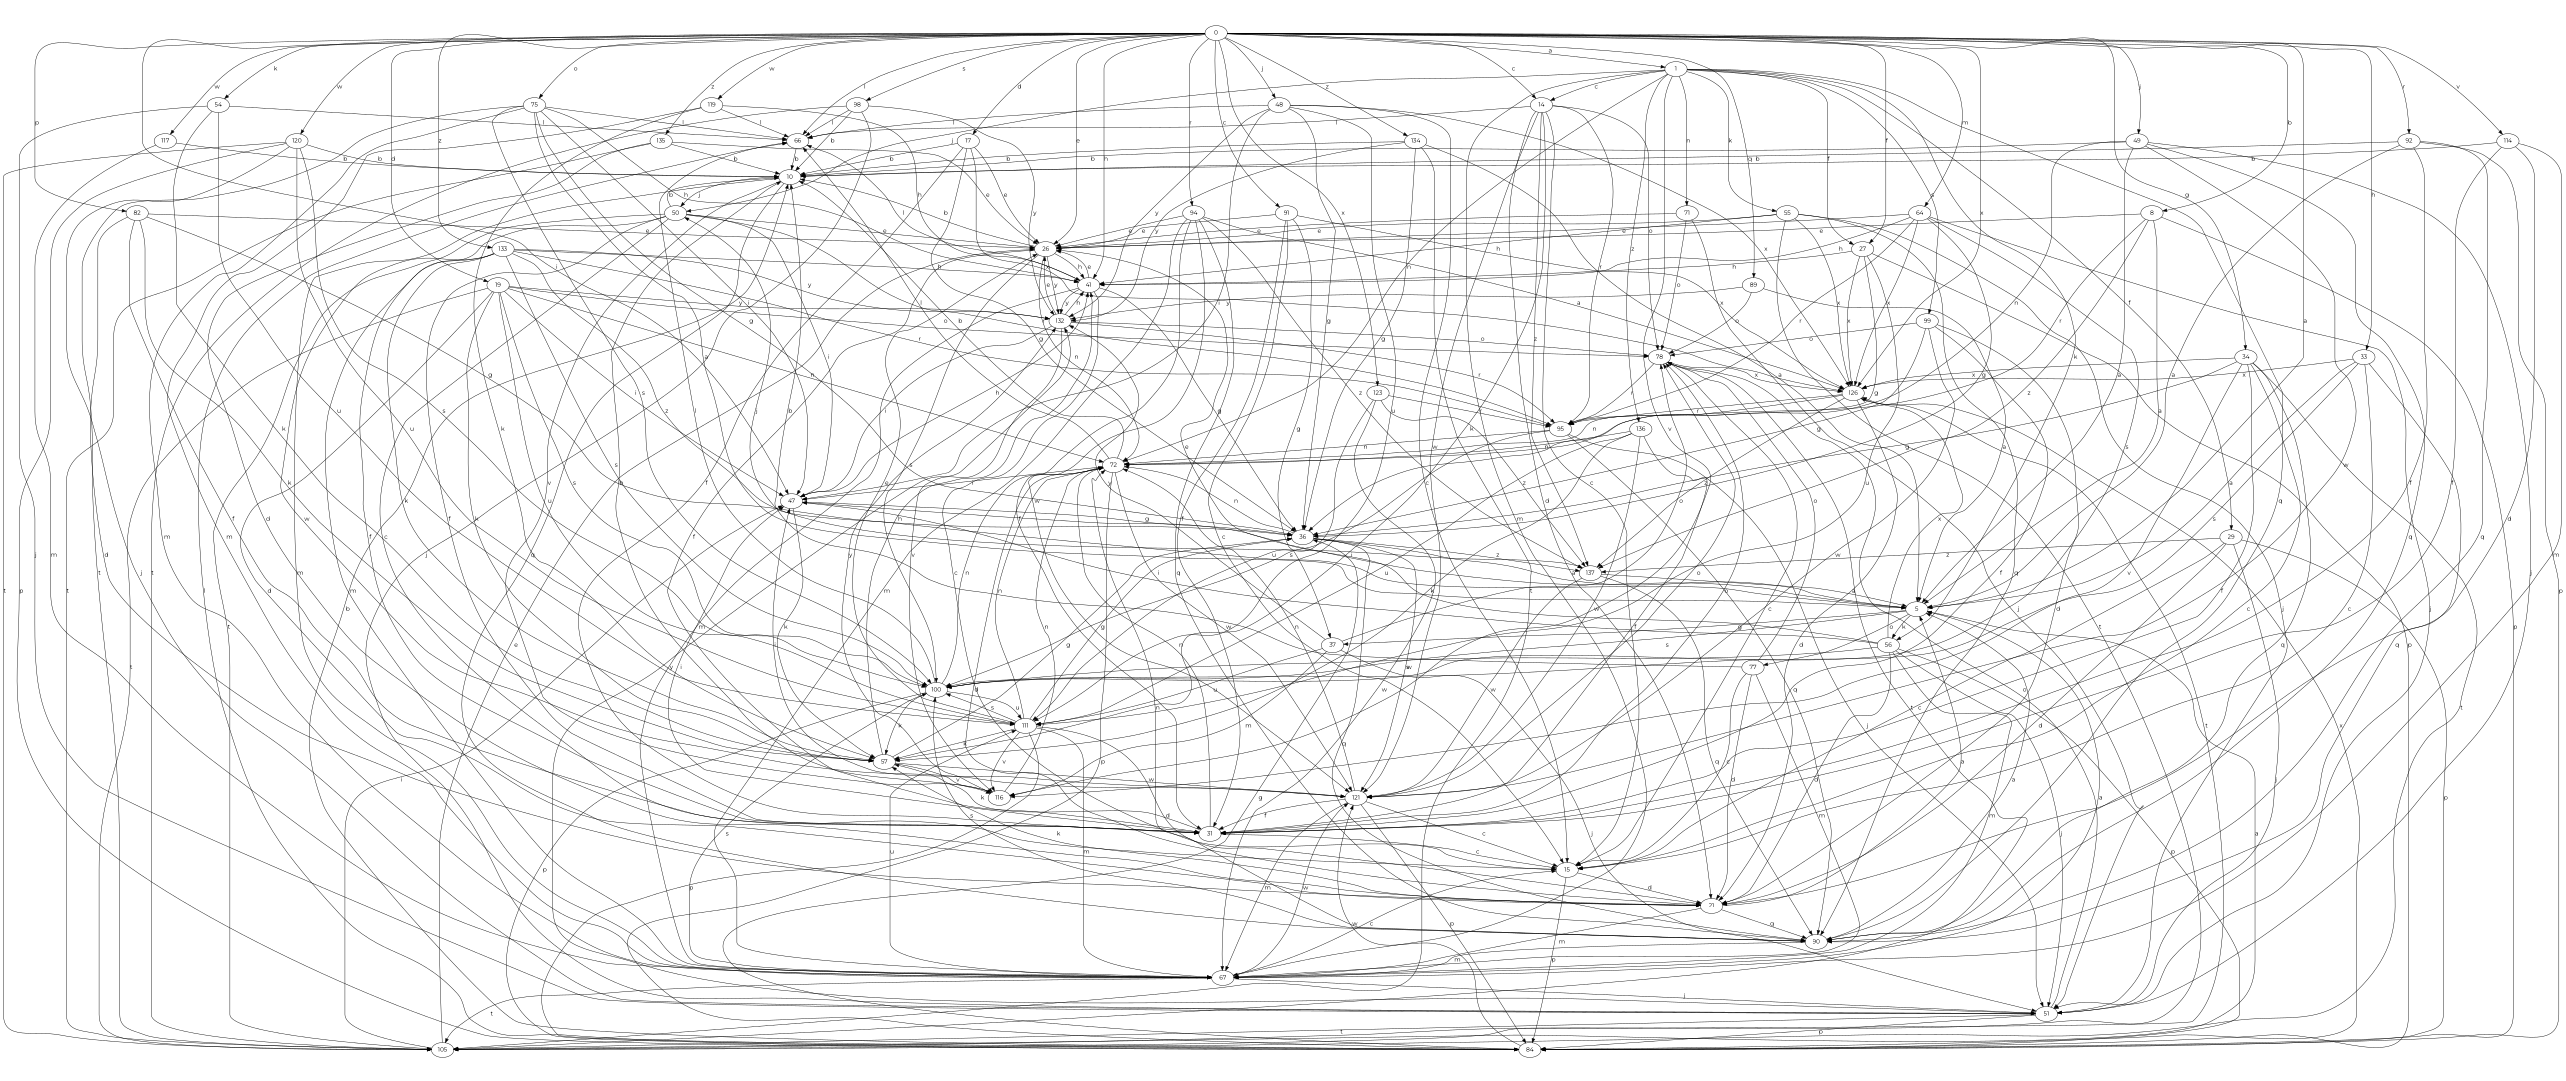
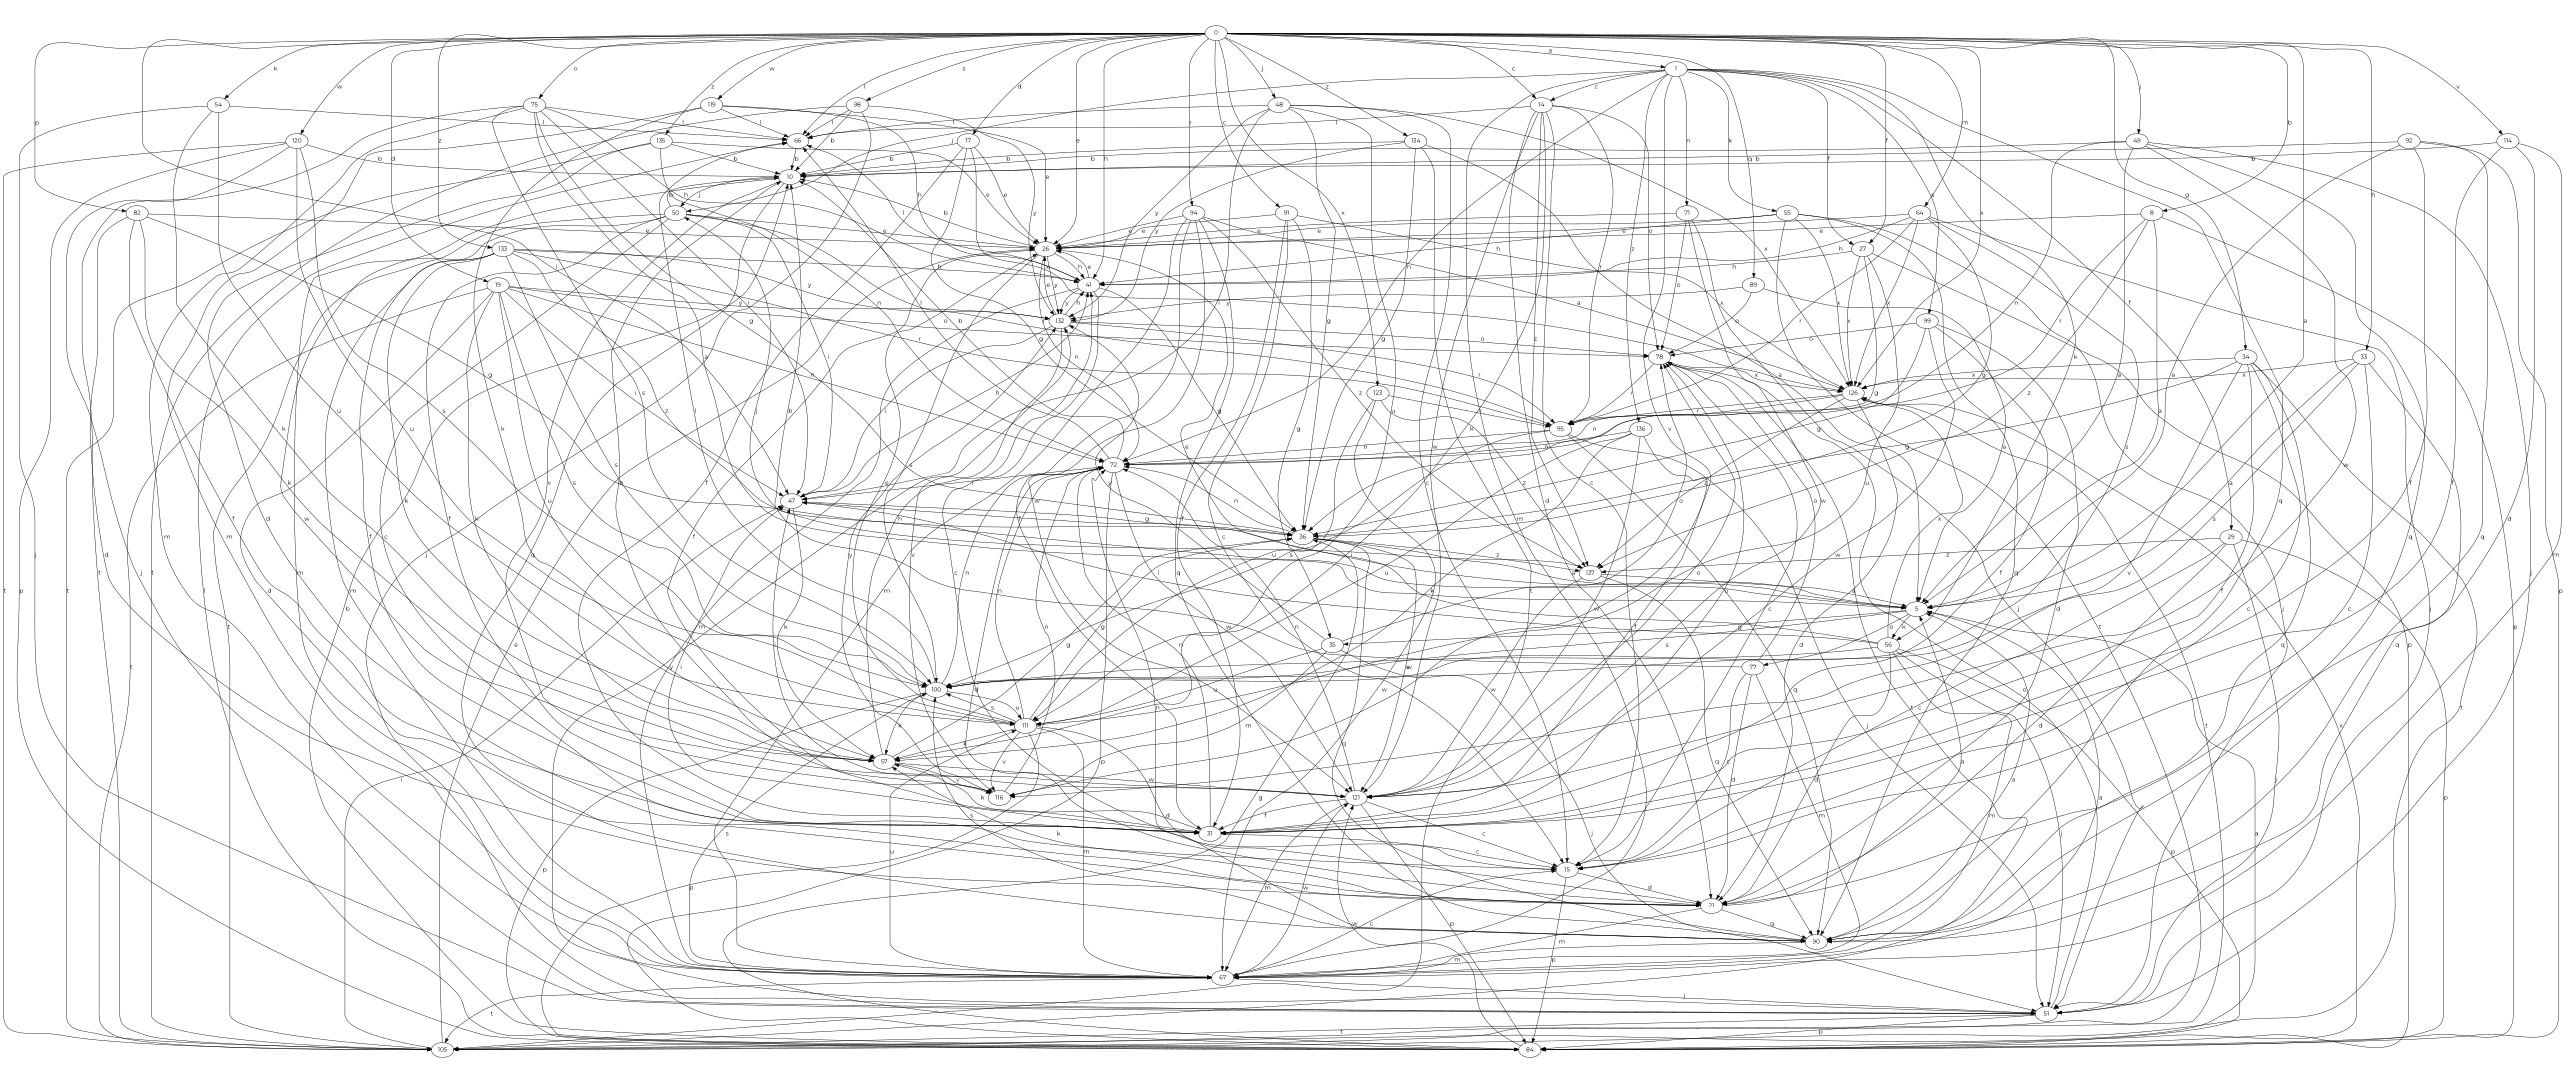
edge "0" -> "92": removed, label "r"
edge "119" -> "26": added, label "e"
node "117": removed
edge "135" -> "72": added, label "n"
edge "71" -> "121": added, label "w"
node "37": label "37" -> "35"
